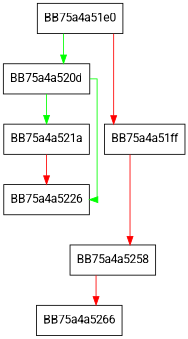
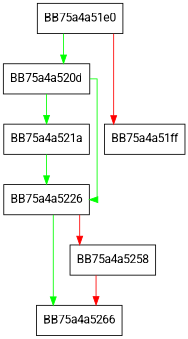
edge "BB75a4a521a" -> "BB75a4a5226": color red -> green
edge "BB75a4a51ff" -> "BB75a4a5258": now "BB75a4a5226" -> "BB75a4a5258"
edge "BB75a4a5226" -> "BB75a4a5266": added
